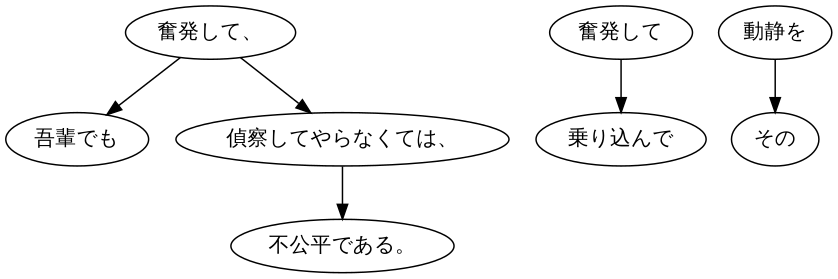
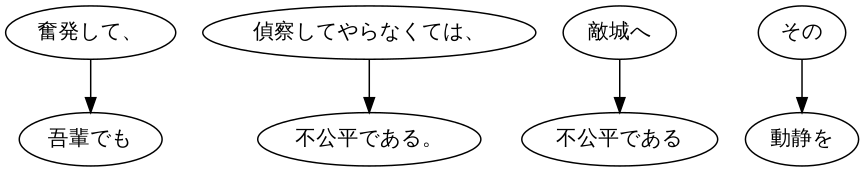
node "奮発して": label "奮発して" -> "敵城へ"
edge "動静を" -> "その": reversed
edge "奮発して、" -> "偵察してやらなくては、": removed
node "乗り込んで": label "乗り込んで" -> "不公平である"
